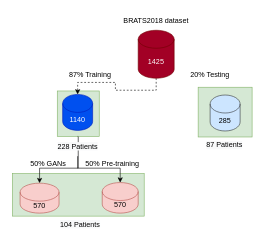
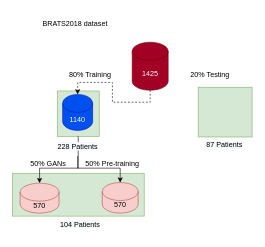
node "BRATS2018 dataset": moved (156, 21) -> (75, 24)
node "1425": moved (156, 54) -> (150, 66)
node "87% Training": label "87% Training" -> "80% Training"
node "285": removed
